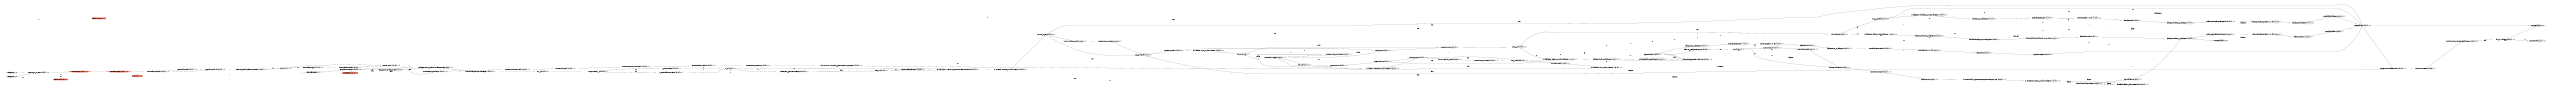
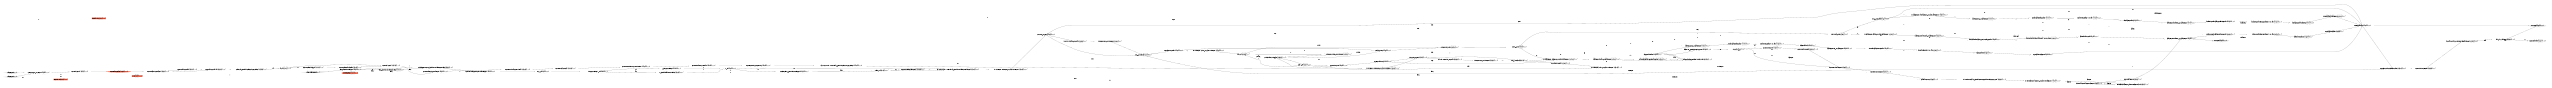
edge "Service service = entry.getKey()@@@24@@@['1', '1', '0']" -> "service == Service.Gateway@@@27@@@['1', '1', '0']": now "Service service = entry.getKey()@@@24@@@['1', '1', '0']" -> "svcRsp.setProviders(providers)@@@39@@@['0', '0', '1']"
node "response.setId(vpc.getUuid())@@@4@@@['1', '1', '0']": fillcolor tomato -> white
